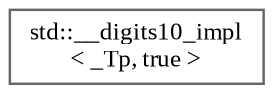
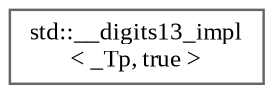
node "std::__digits10_impl < _Tp, true >": label "std::__digits10_impl < _Tp, true >" -> "std::__digits13_impl < _Tp, true >"
